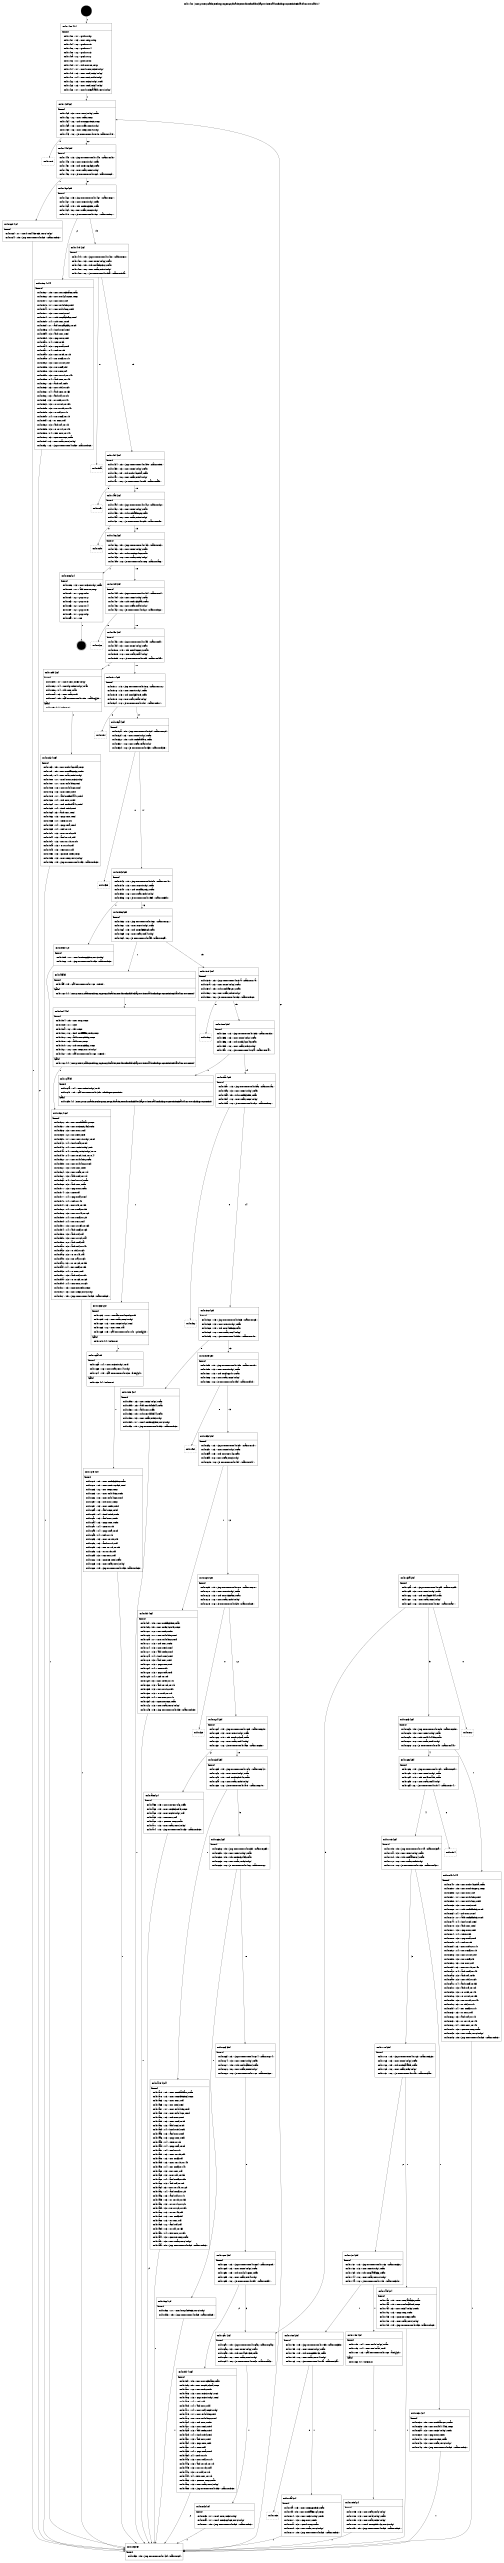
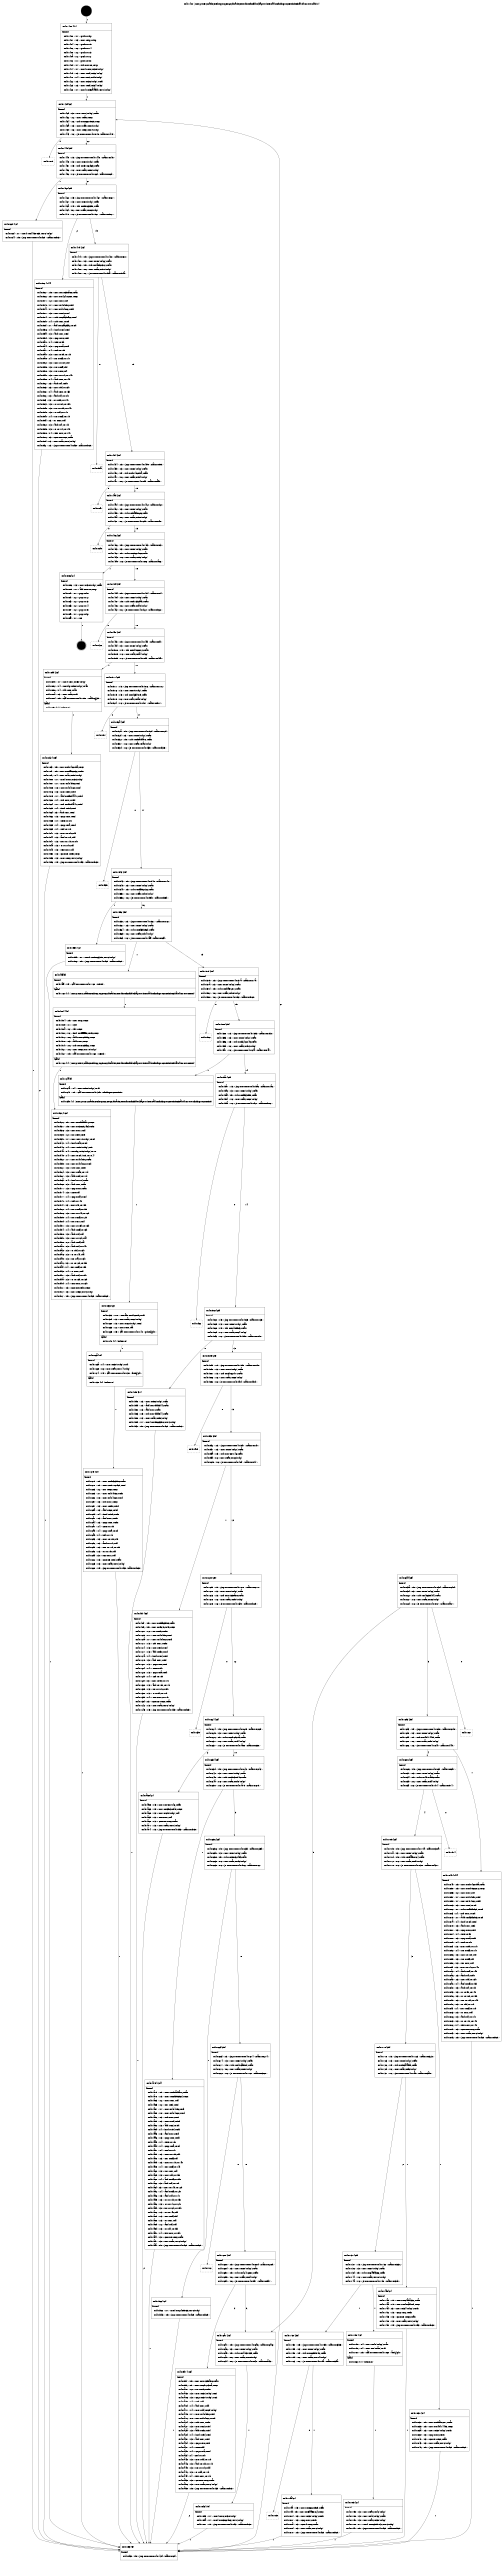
node "0x4017c0": added
